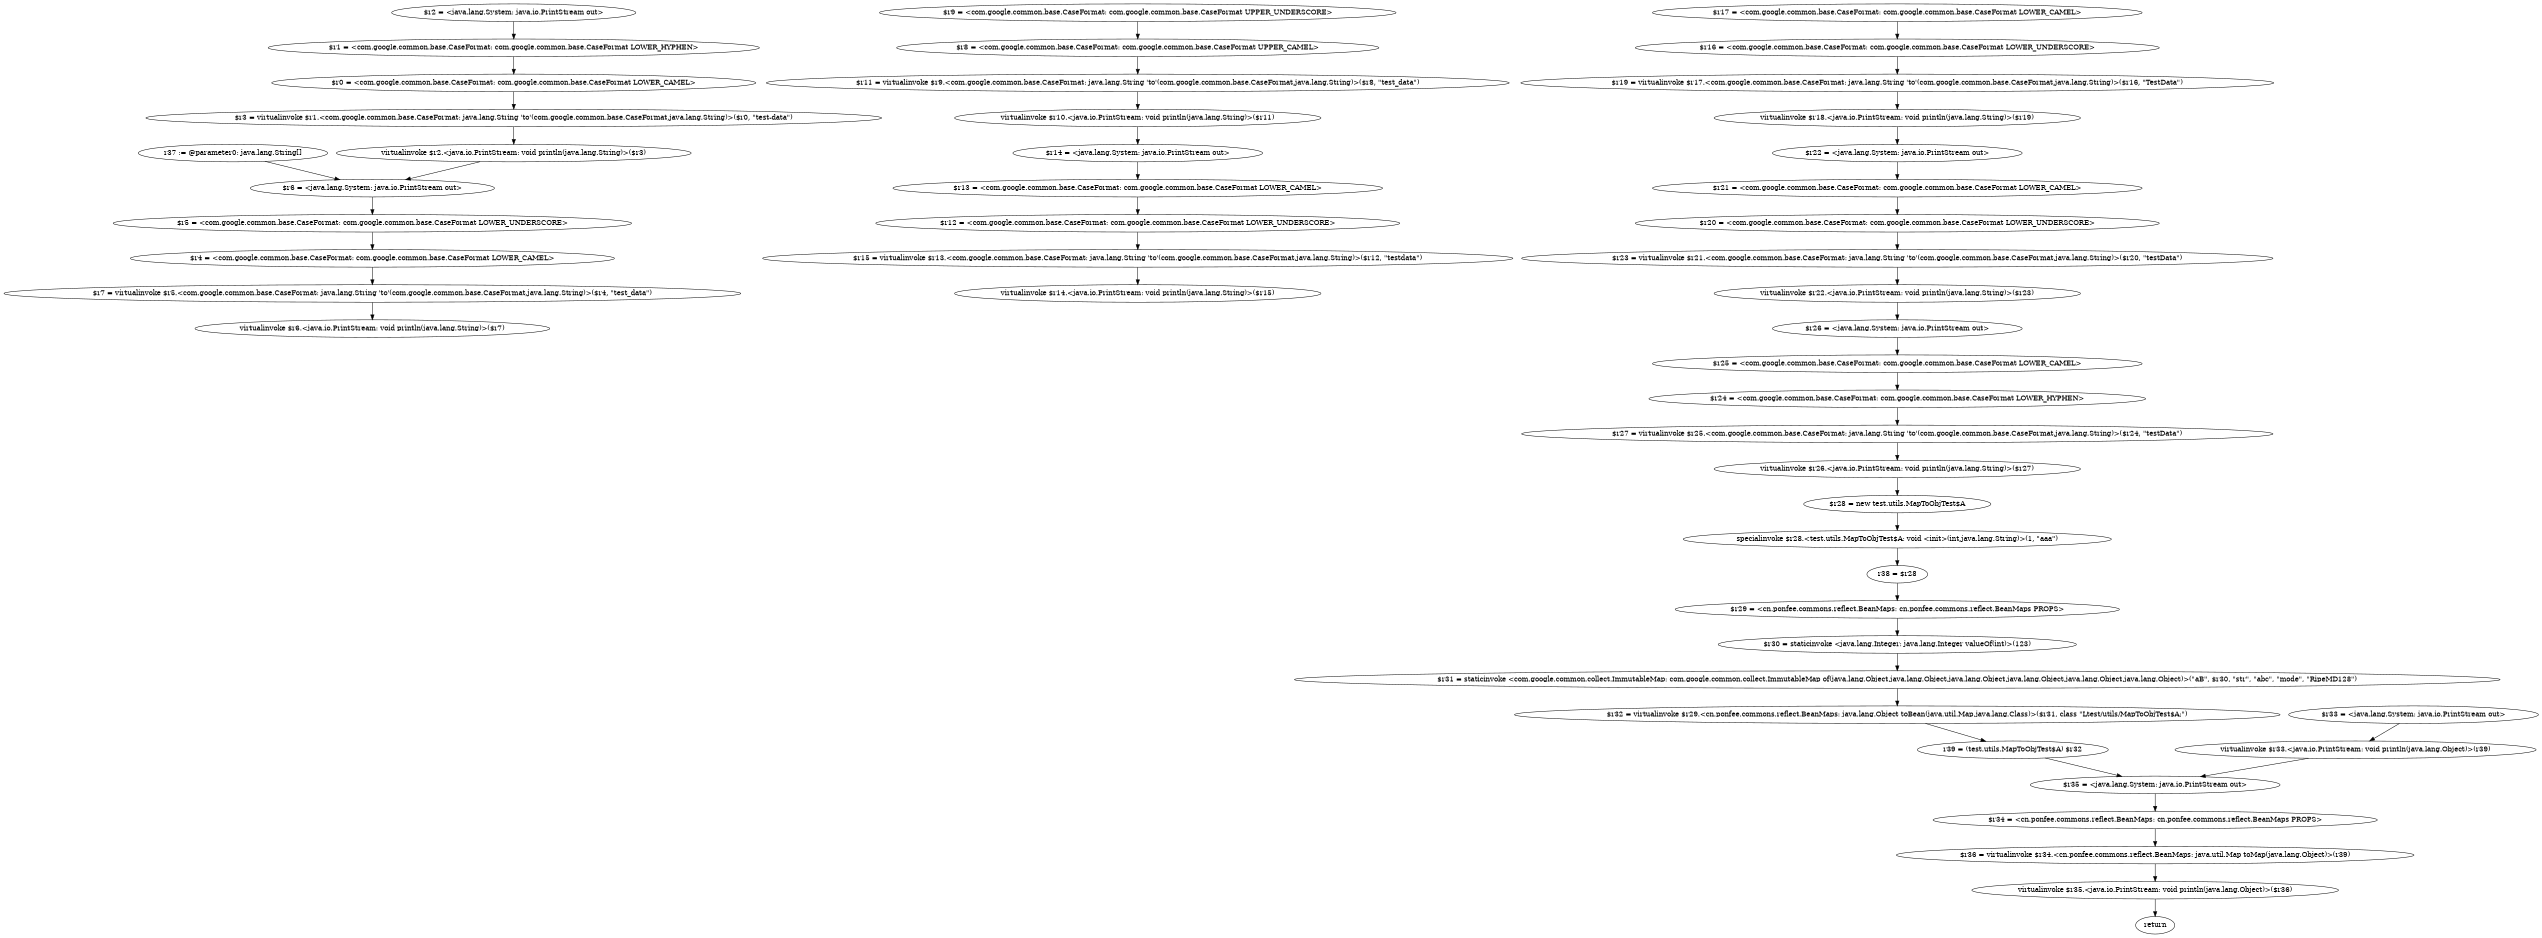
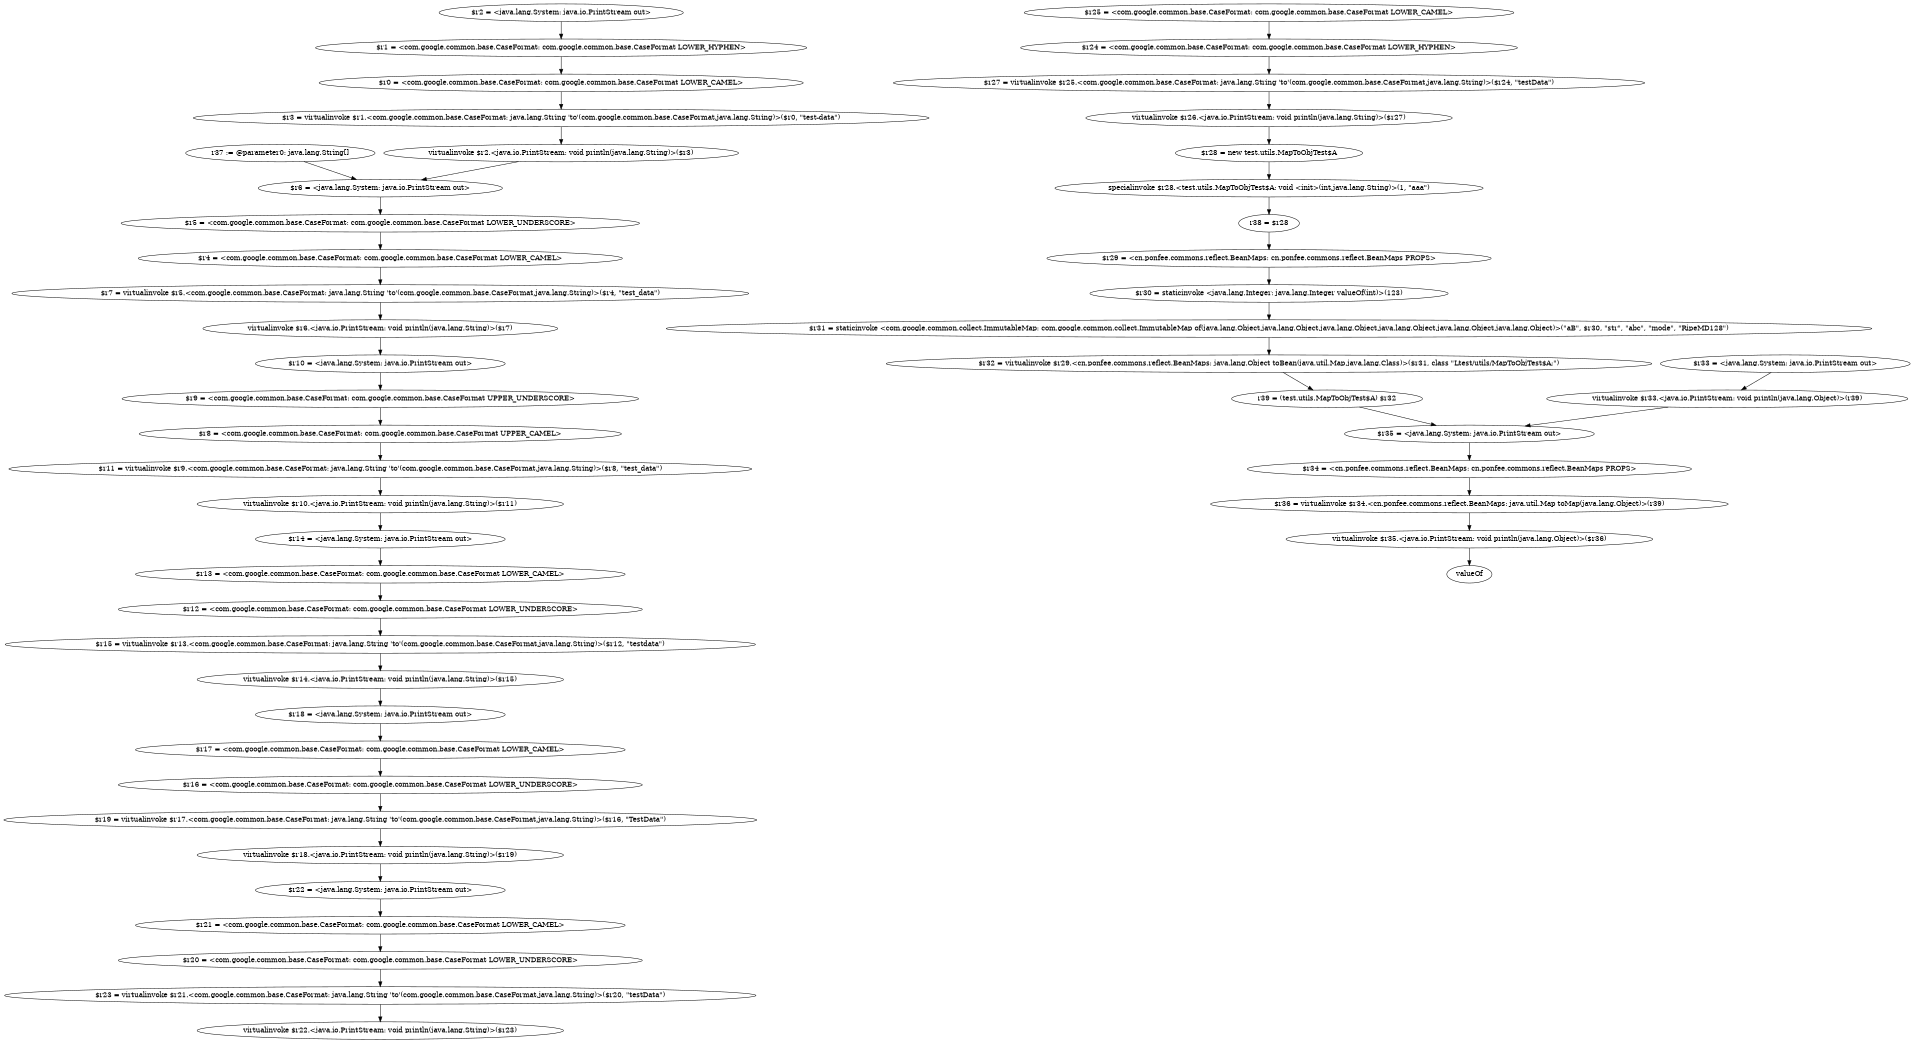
node "$r26 = <java.lang.System: java.io.PrintStream out>": removed
node "$r10 = <java.lang.System: java.io.PrintStream out>": added
node "$r18 = <java.lang.System: java.io.PrintStream out>": added
node "return": label "return" -> "valueOf"
